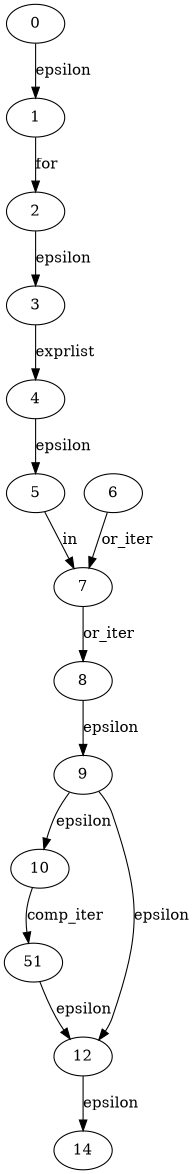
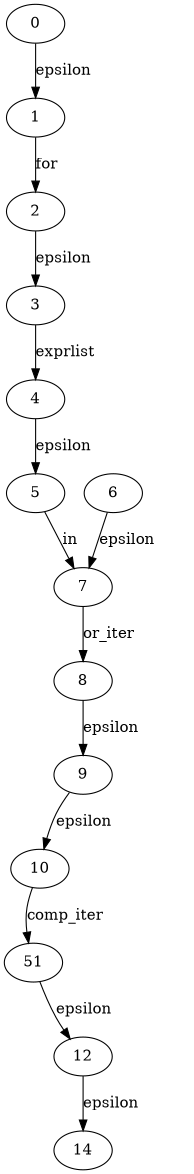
edge "6" -> "7": label "or_iter" -> "epsilon"
edge "9" -> "12": removed, label "epsilon"
